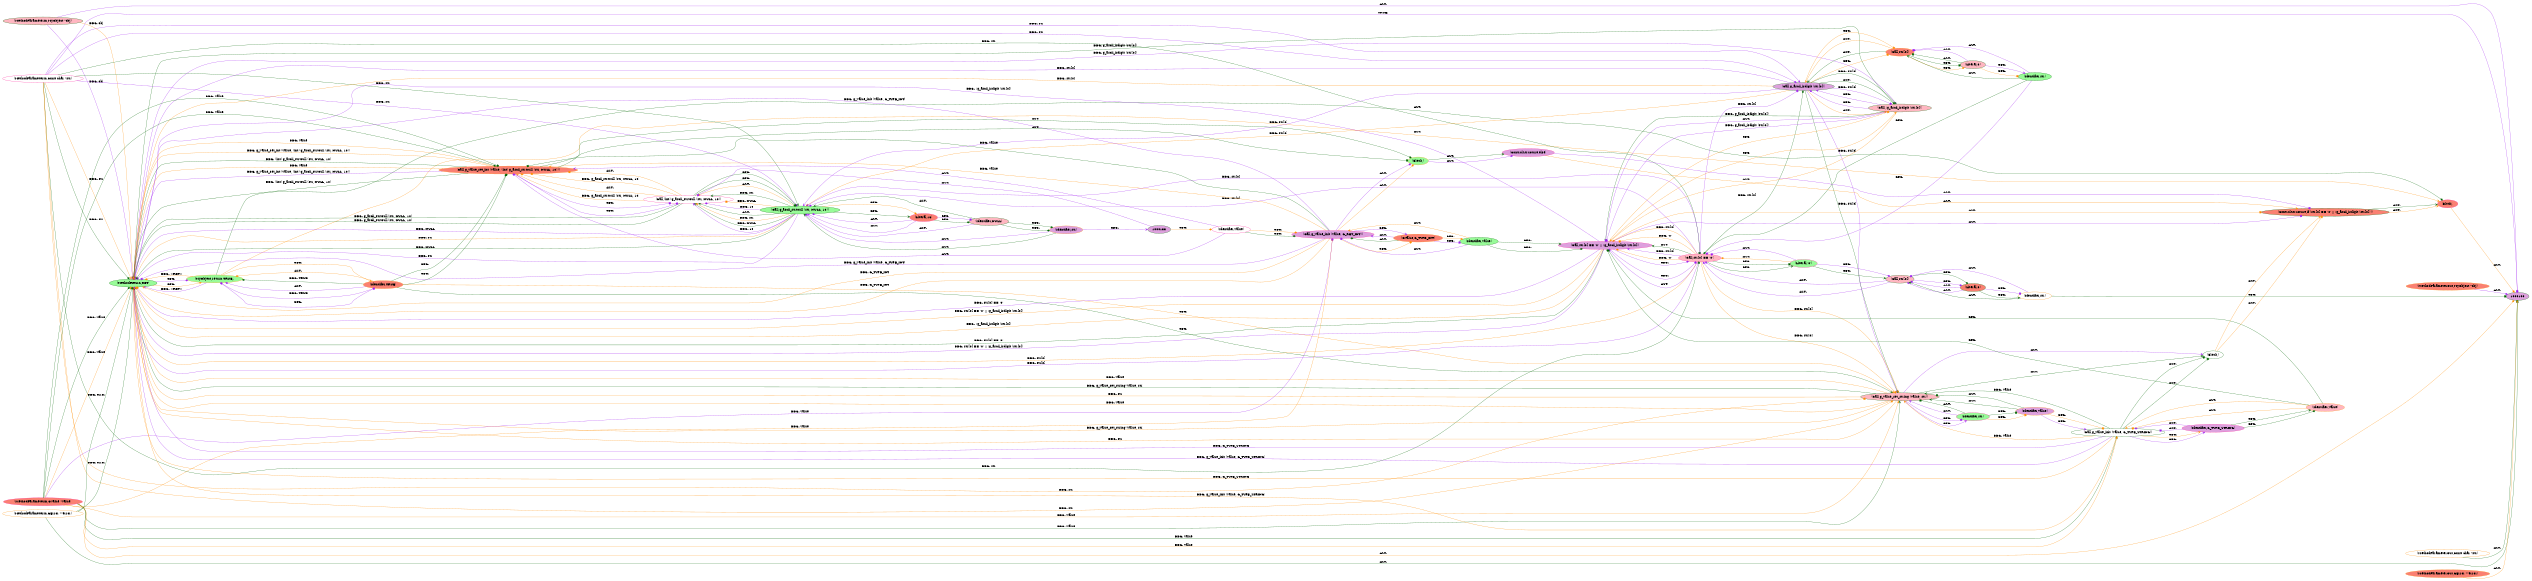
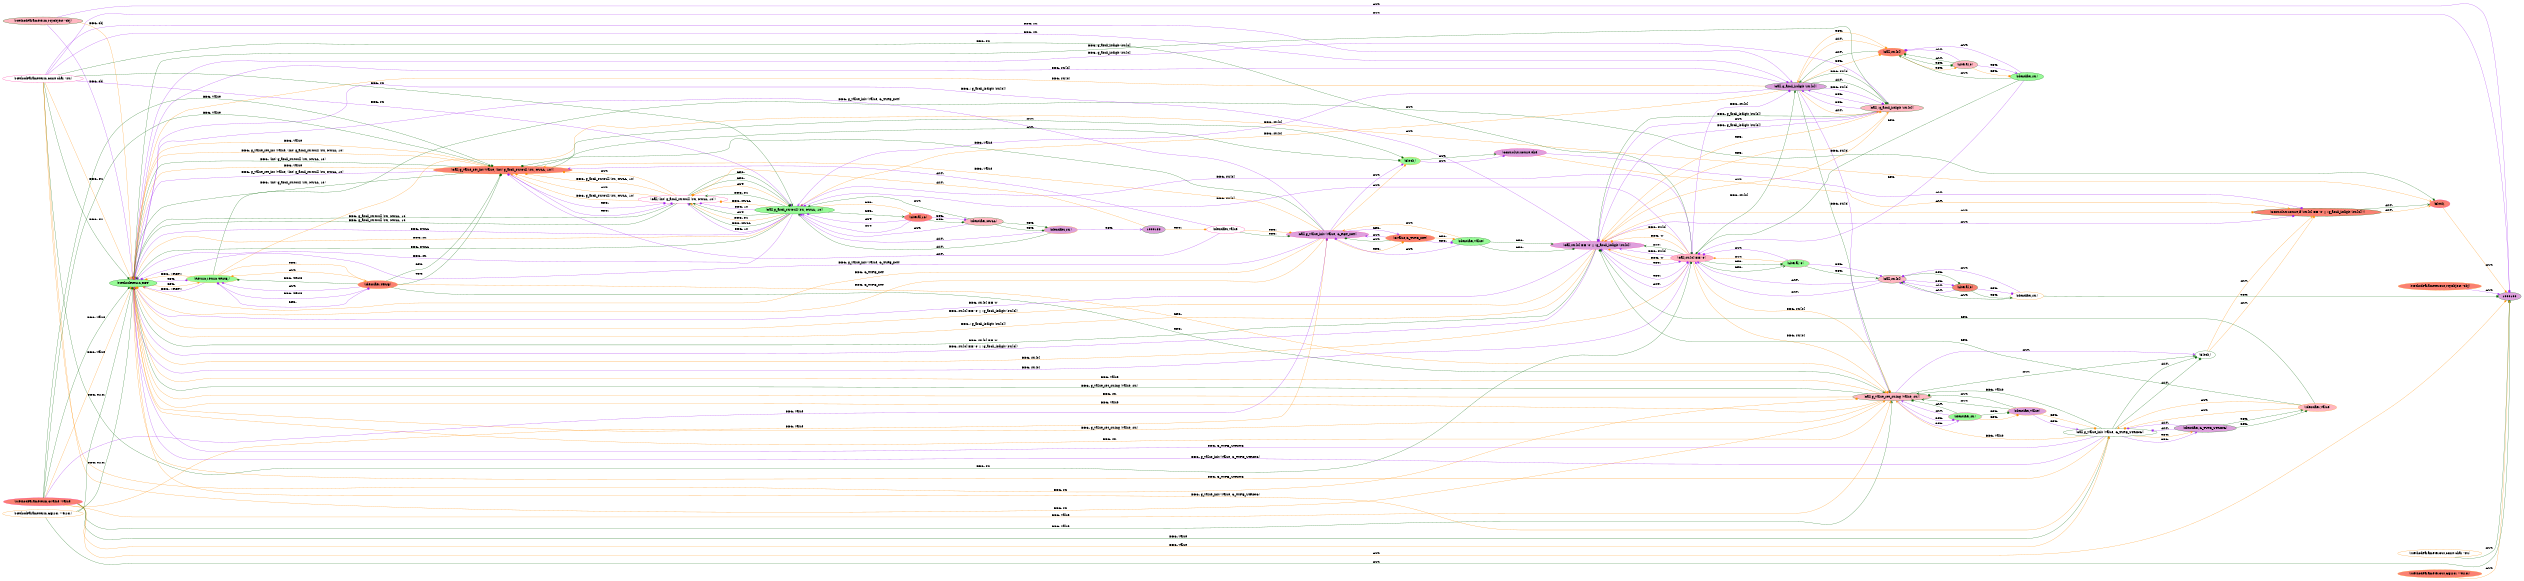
edge "(MethodParameterIn,const char *str)" -> "1000100": label "TRUE: " -> "AST: "
edge "1000133" -> "(Call,(int) g_ascii_strtoull (str, NULL, 10))": color purple -> darkorange
node "(MyObject,return TRUE;)": label "(MyObject,return TRUE;)" -> "(Return,return TRUE;)"
node "(Identifier,G_TYPE_STRING)": color deeppink -> darkgreen
